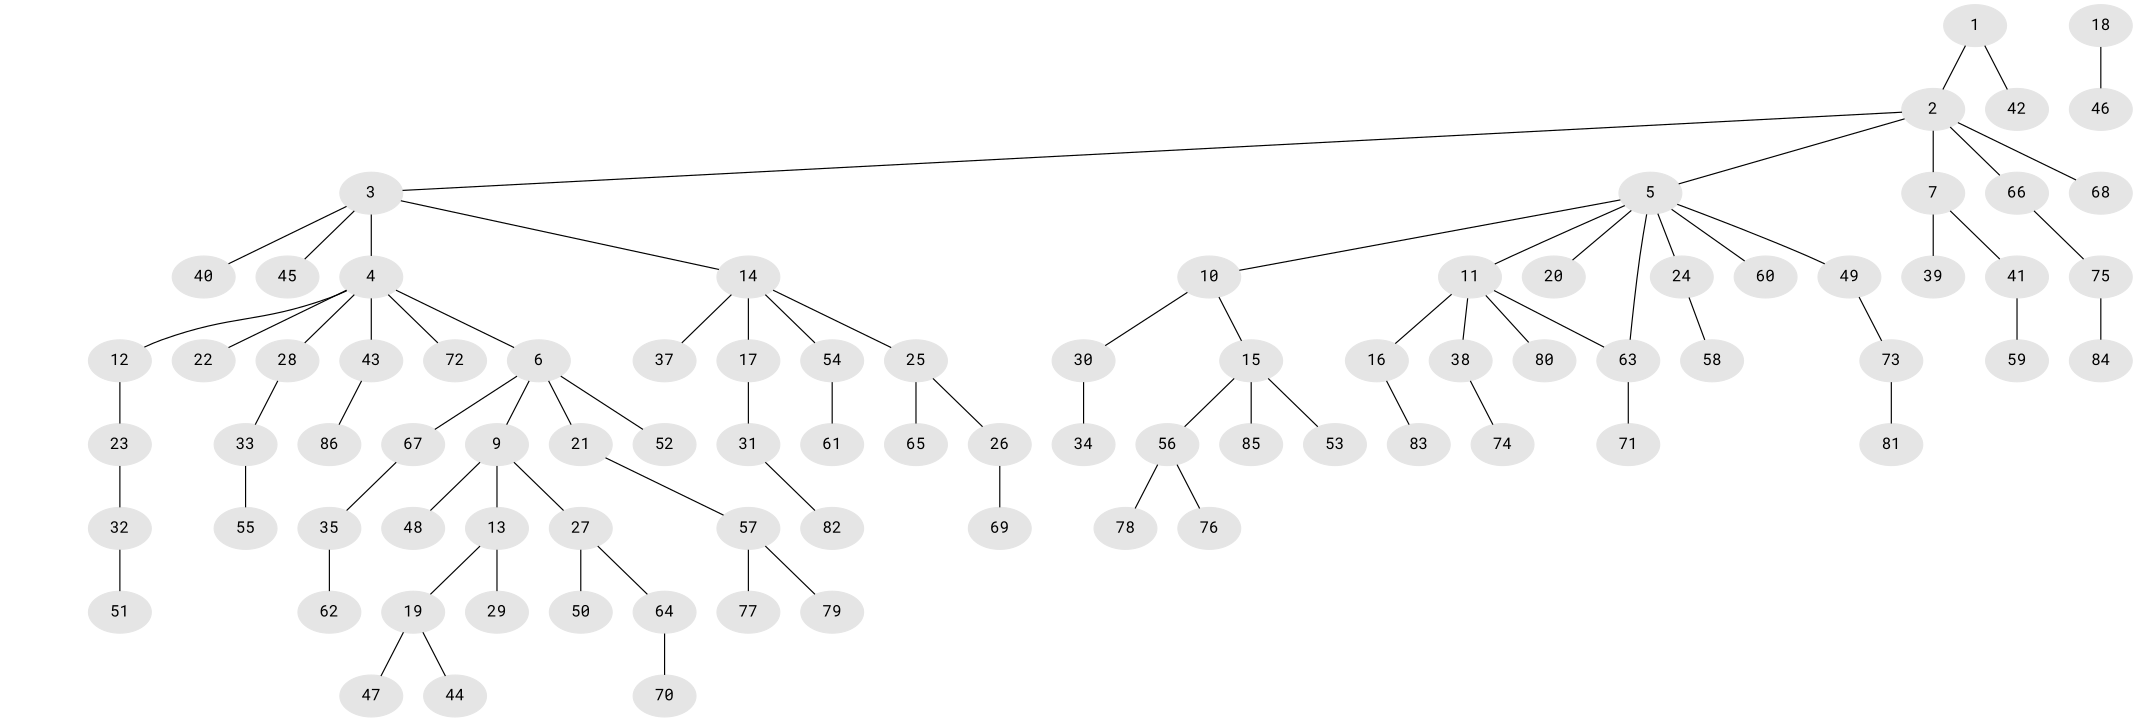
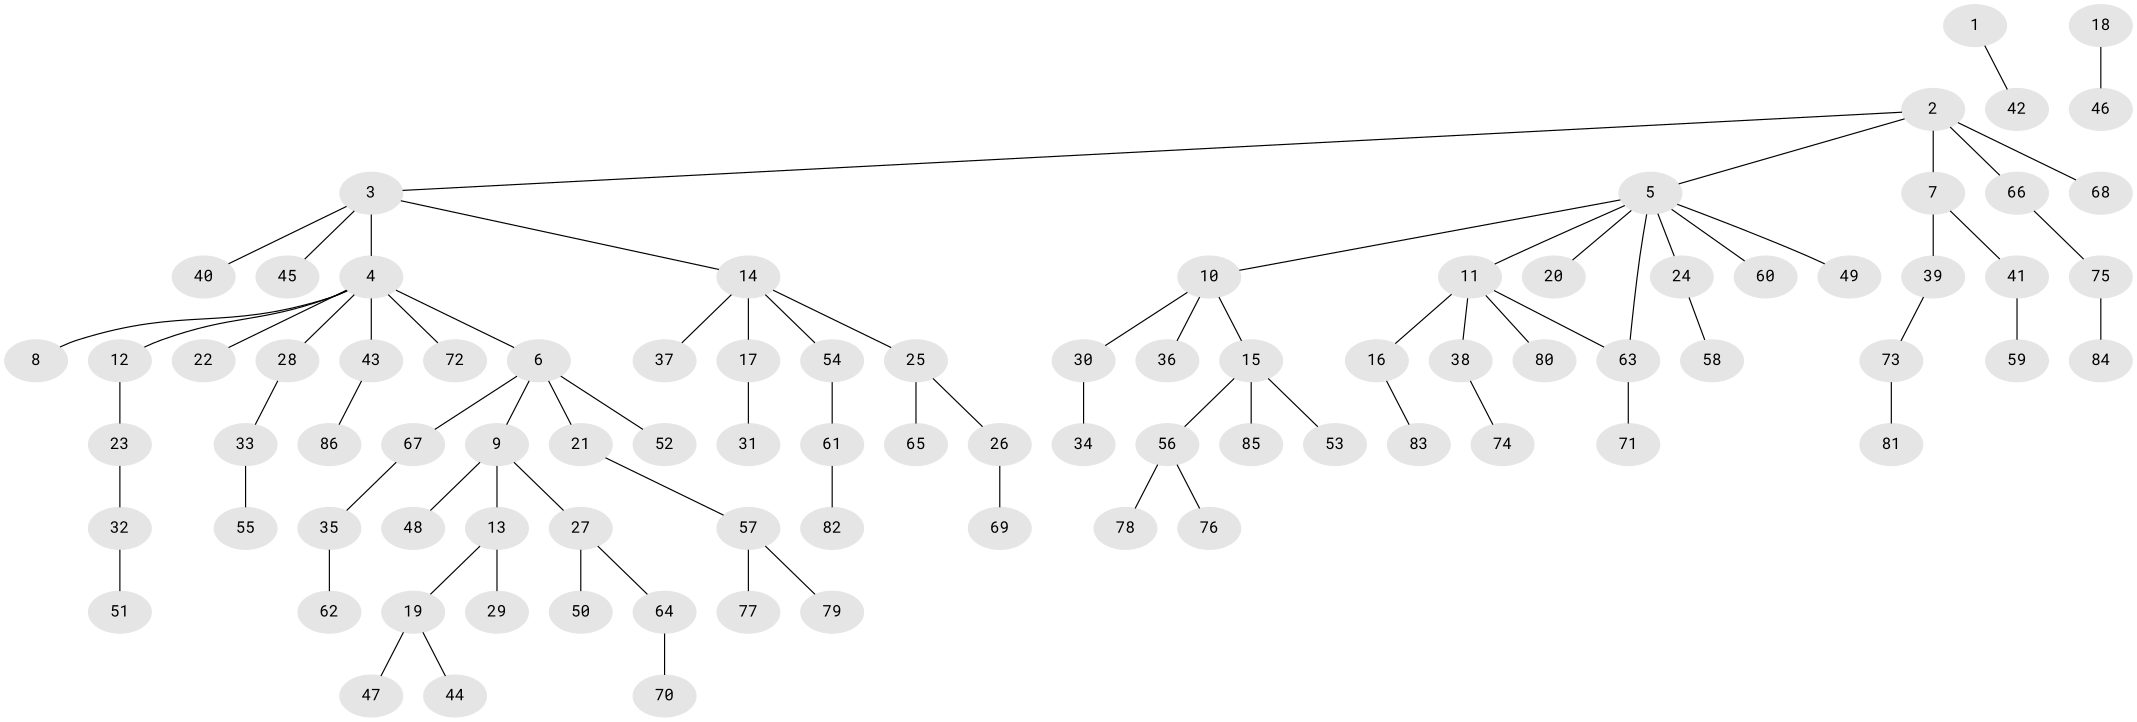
edge "1" -- "2": removed
edge "49" -- "73": now "39" -- "73"
node "8": added
node "36": added
edge "31" -- "82": now "61" -- "82"
